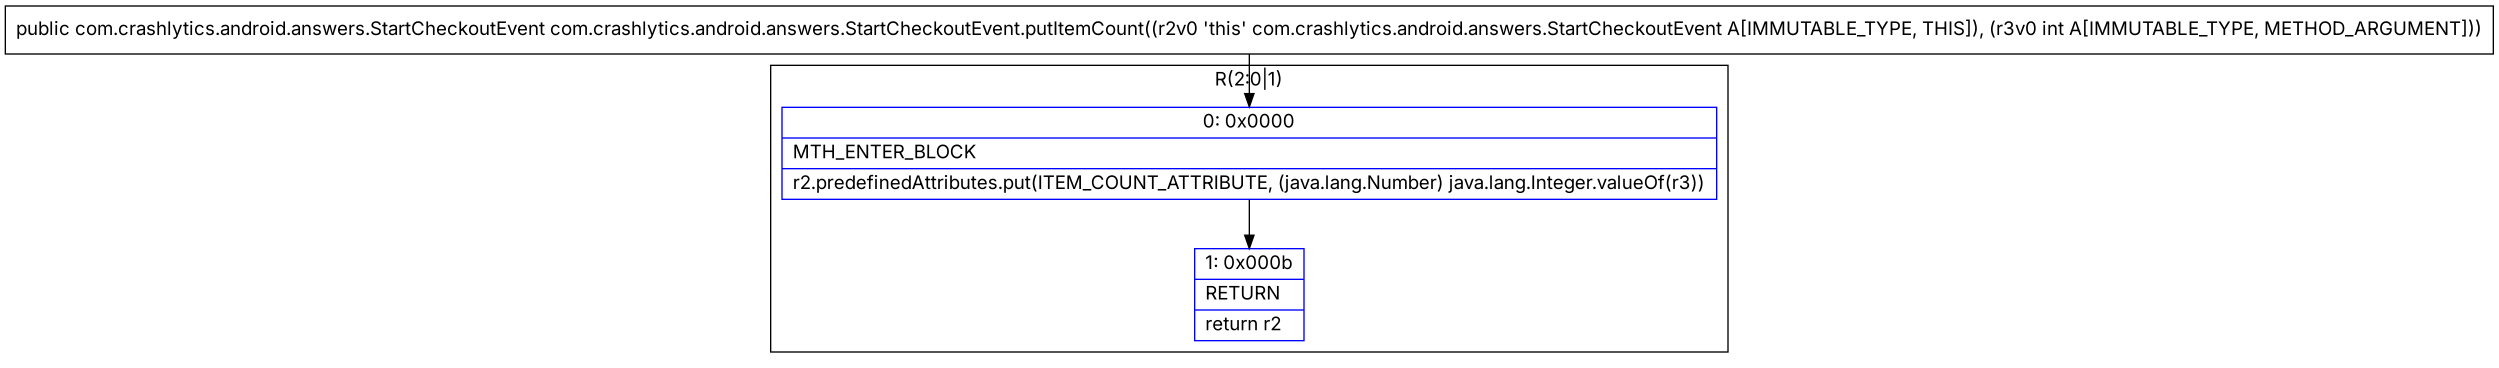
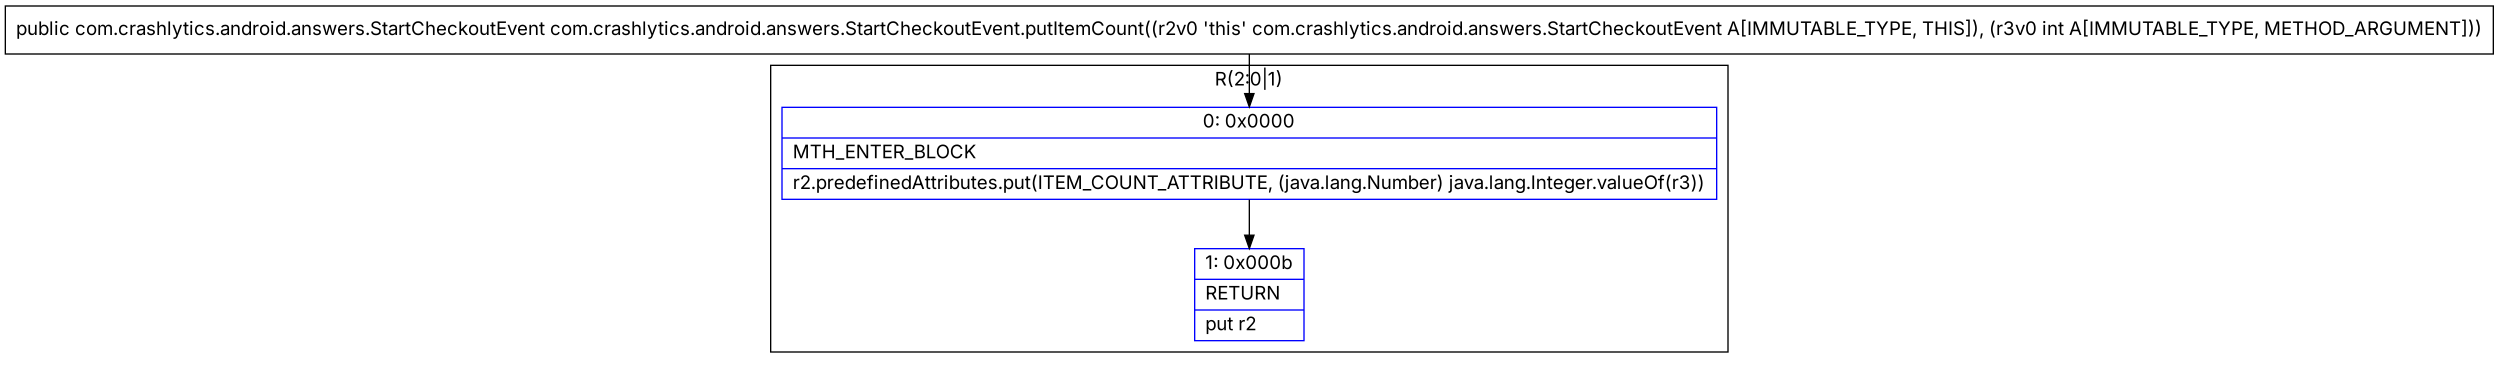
node "1: 0x000b": text "return r2" -> "put r2"
